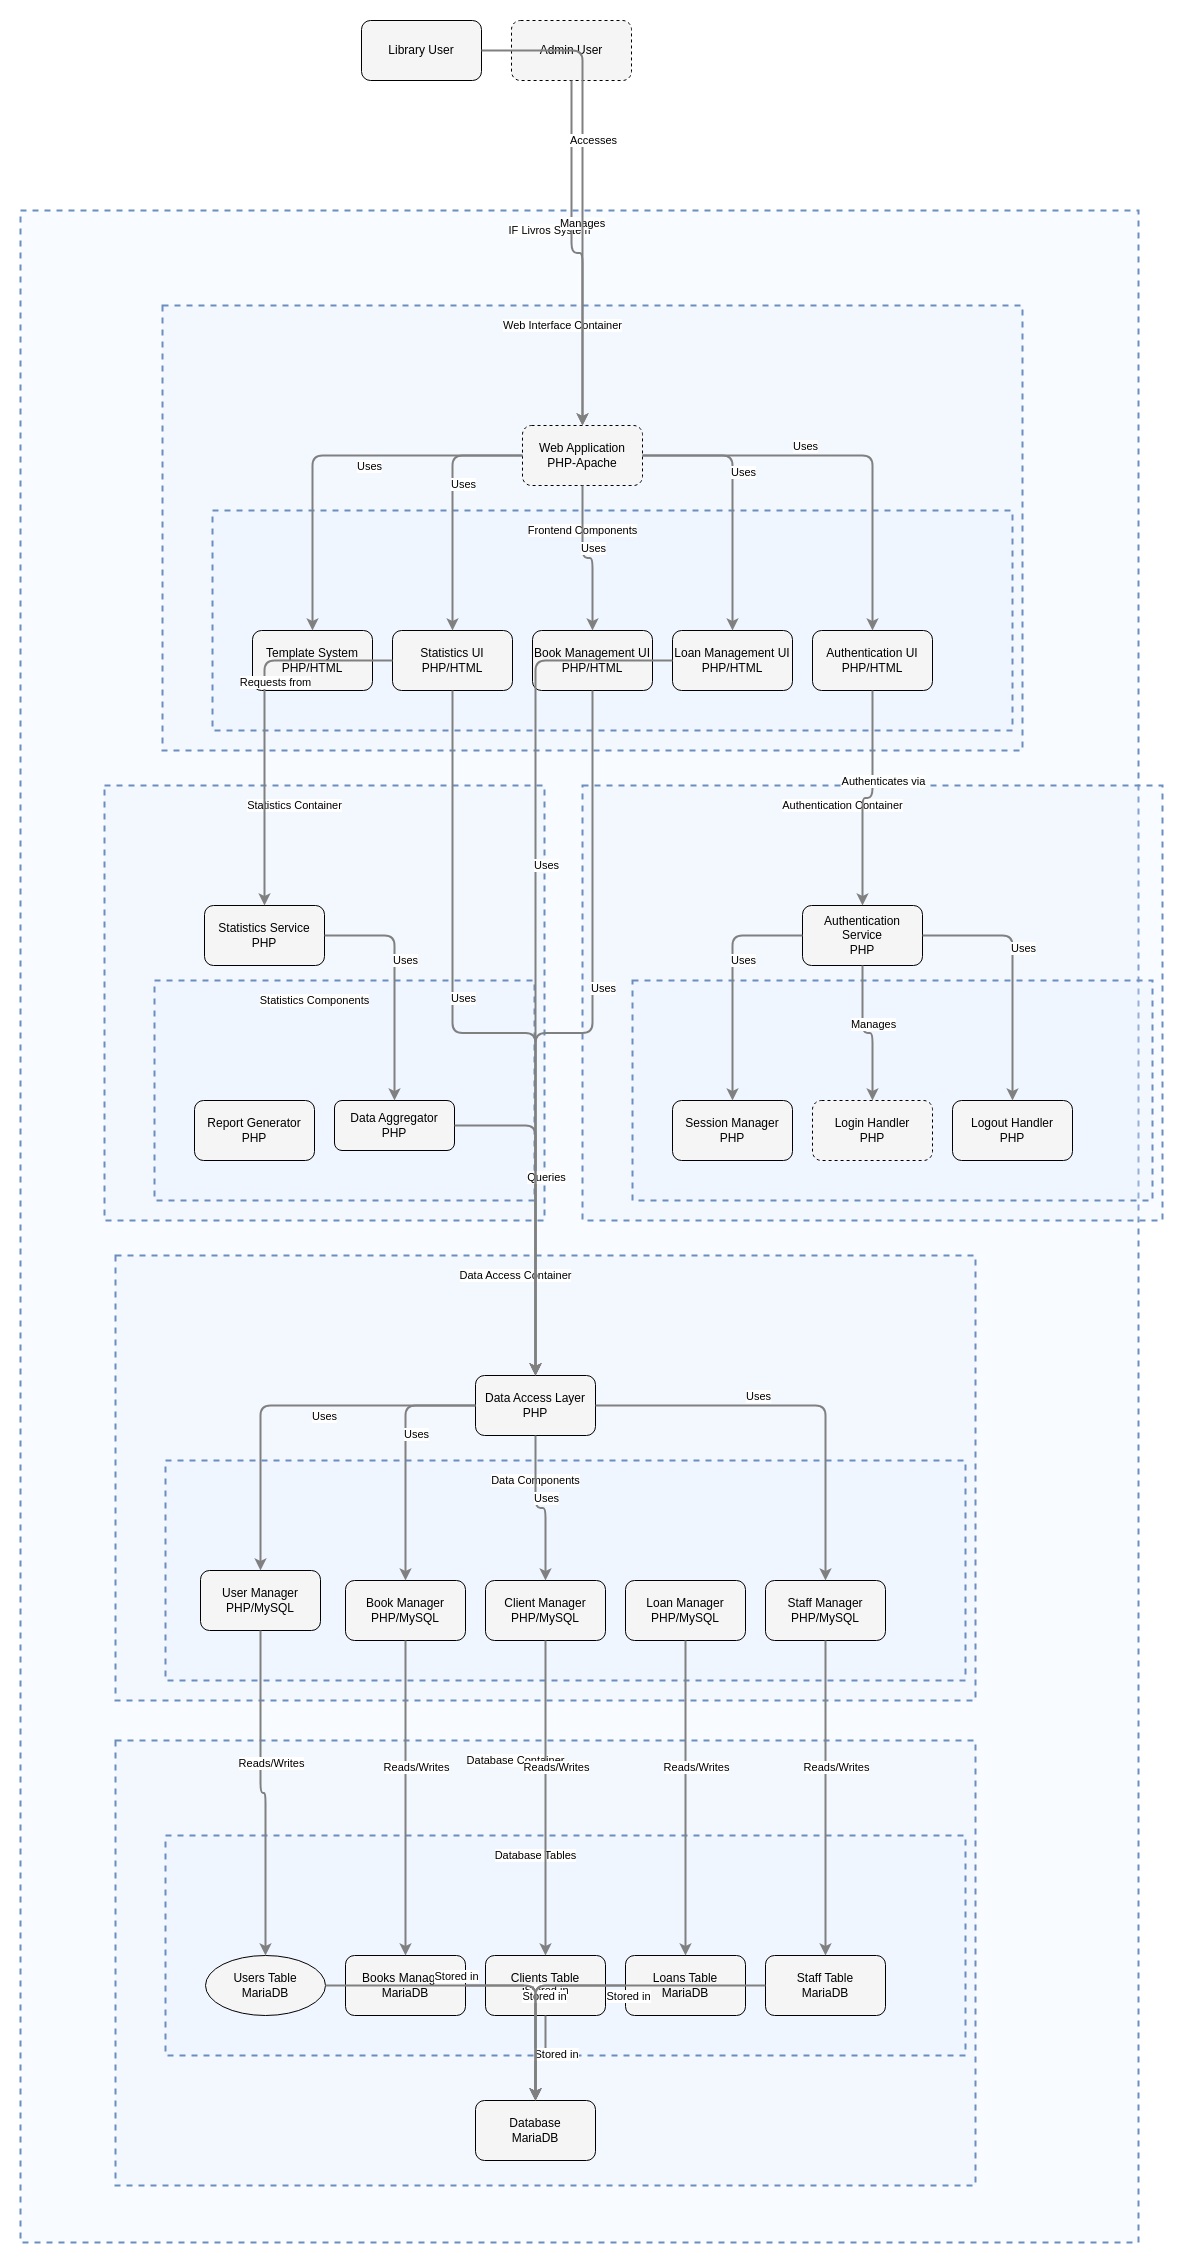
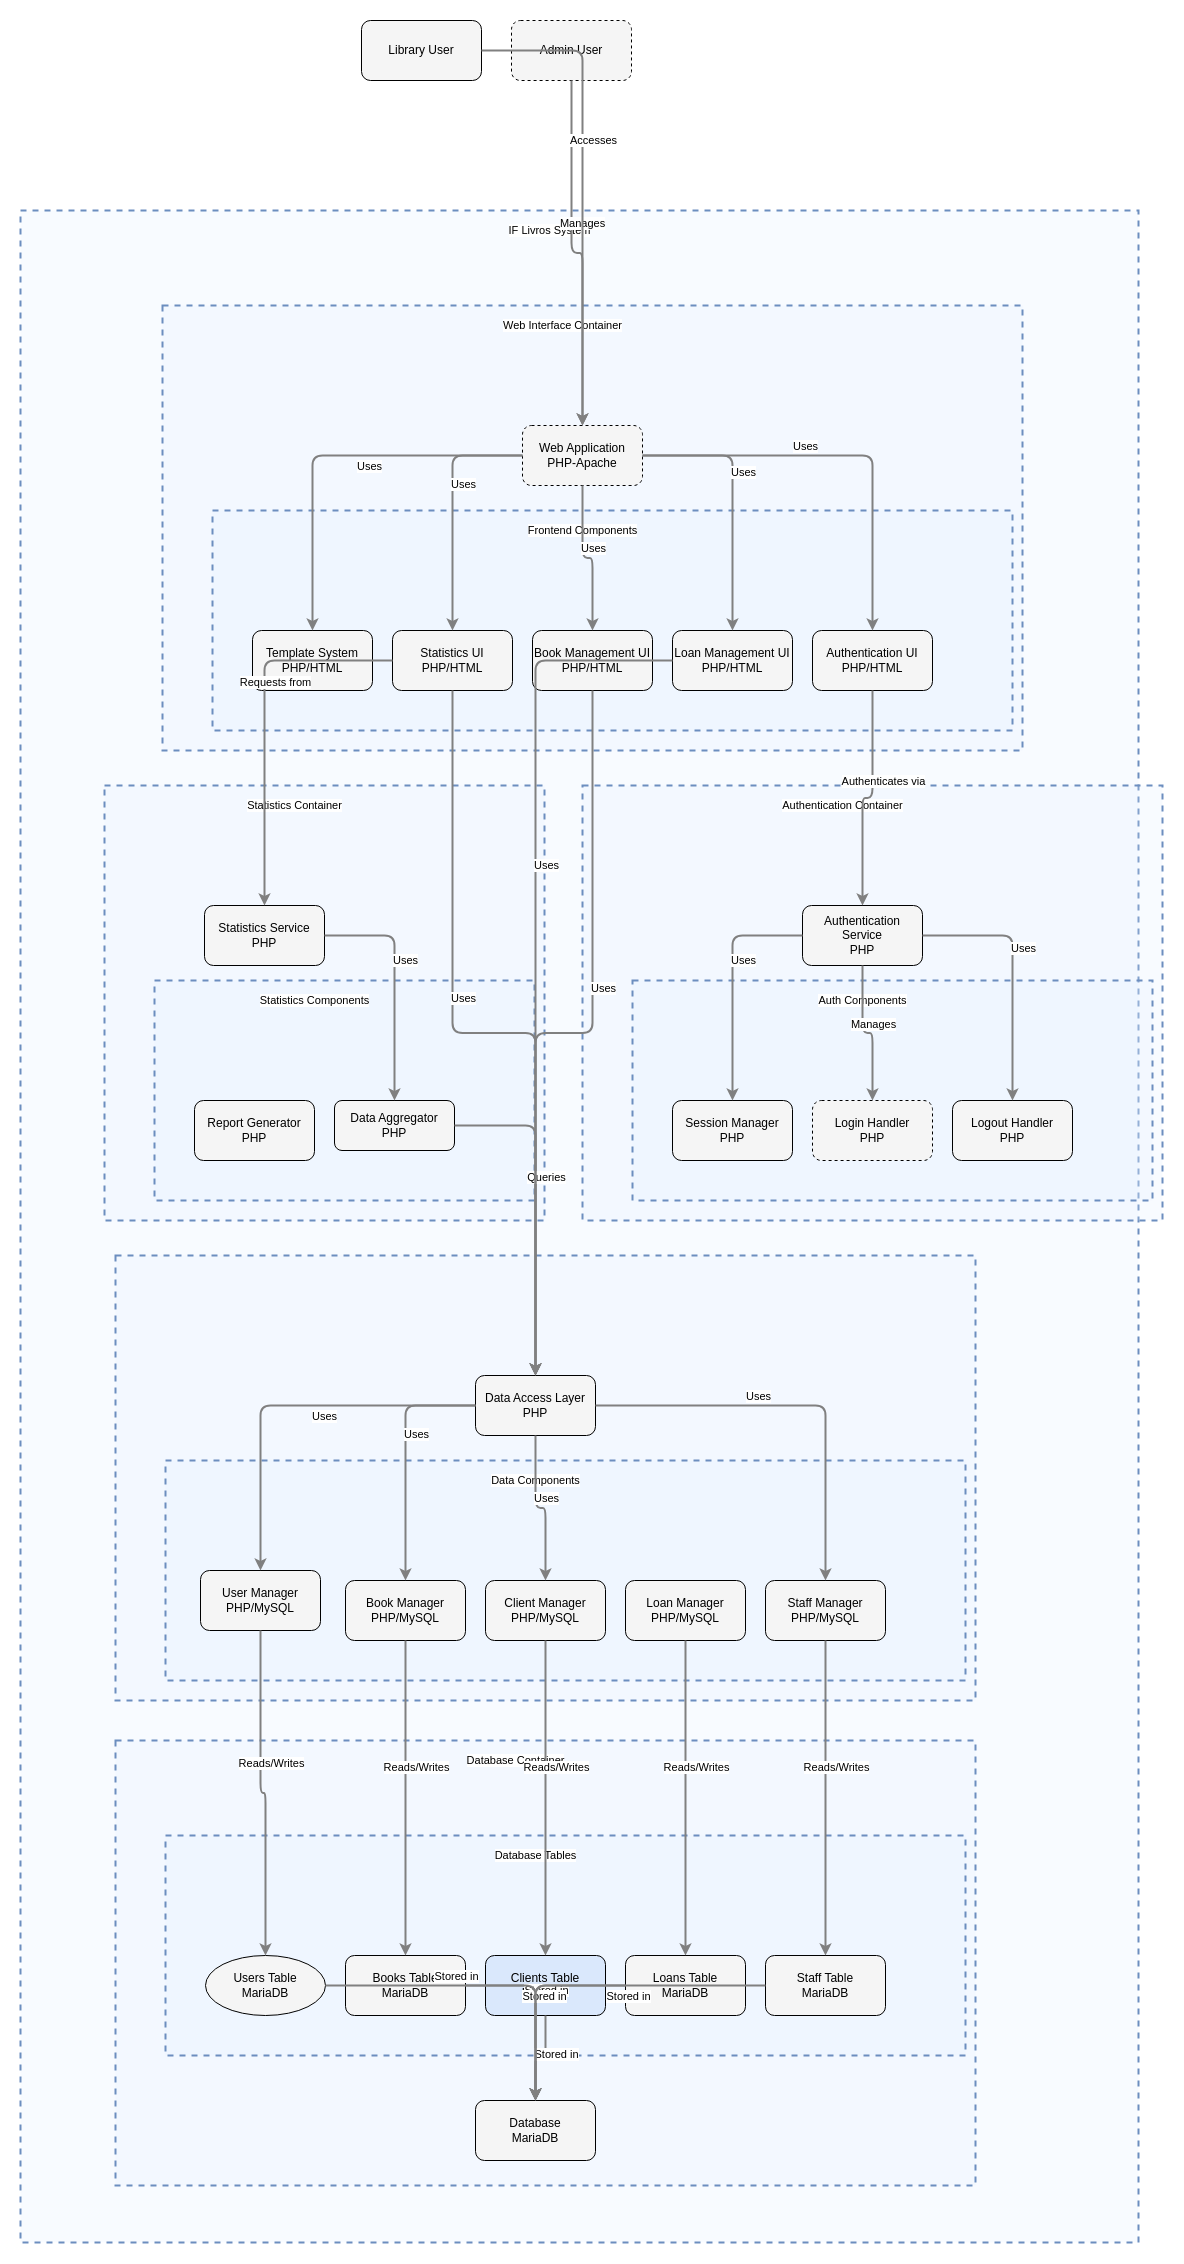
node "Auth Components": added
node "Data Access Container": removed
node "Books Manages MariaDB": label "Books Manages MariaDB" -> "Books Table MariaDB"
node "Clients Table MariaDB": fillcolor #f5f5f5 -> #dae8fc
